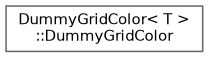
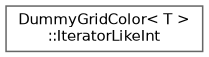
node "DummyGridColor< T > ::DummyGridColor": label "DummyGridColor< T > ::DummyGridColor" -> "DummyGridColor< T > ::IteratorLikeInt"
